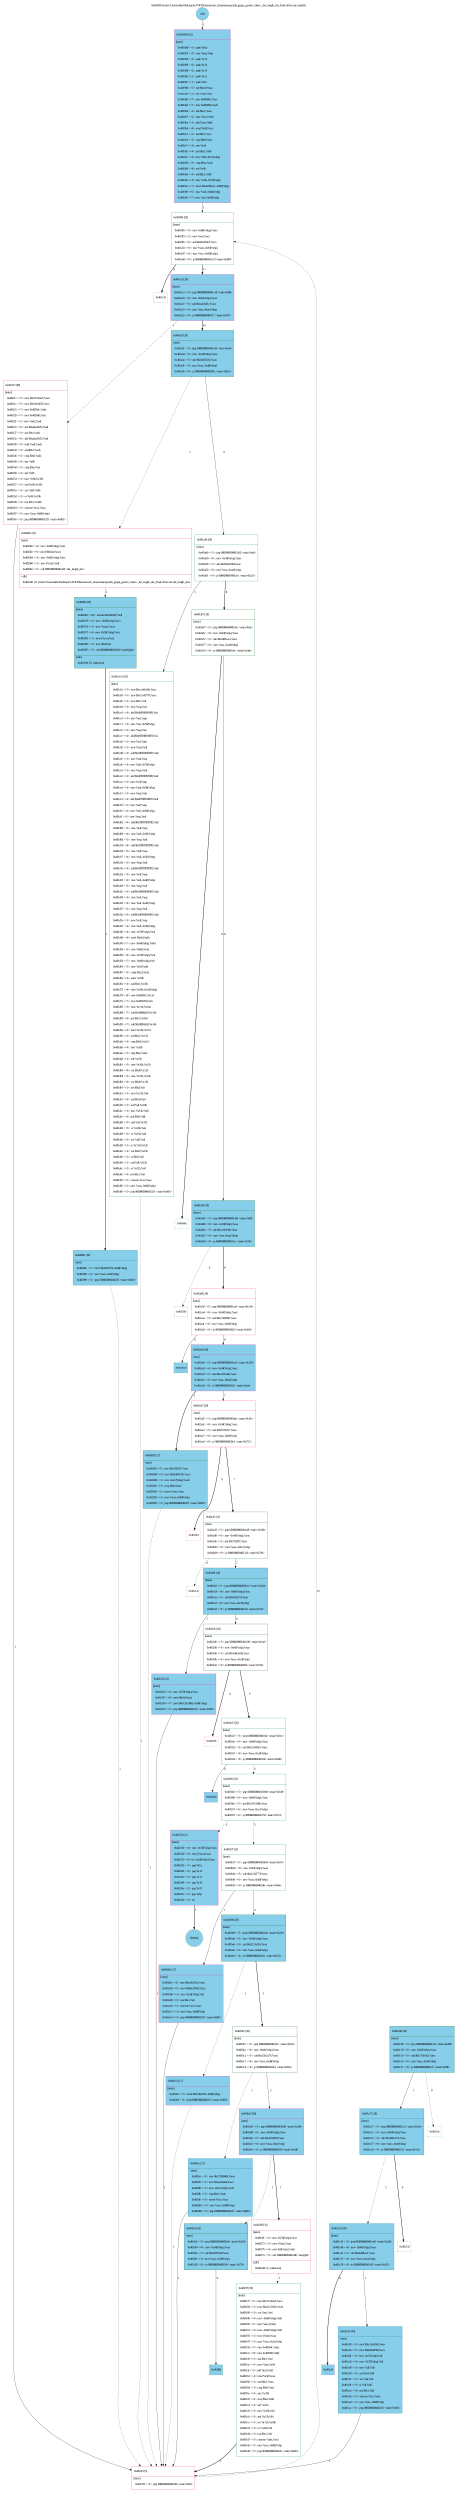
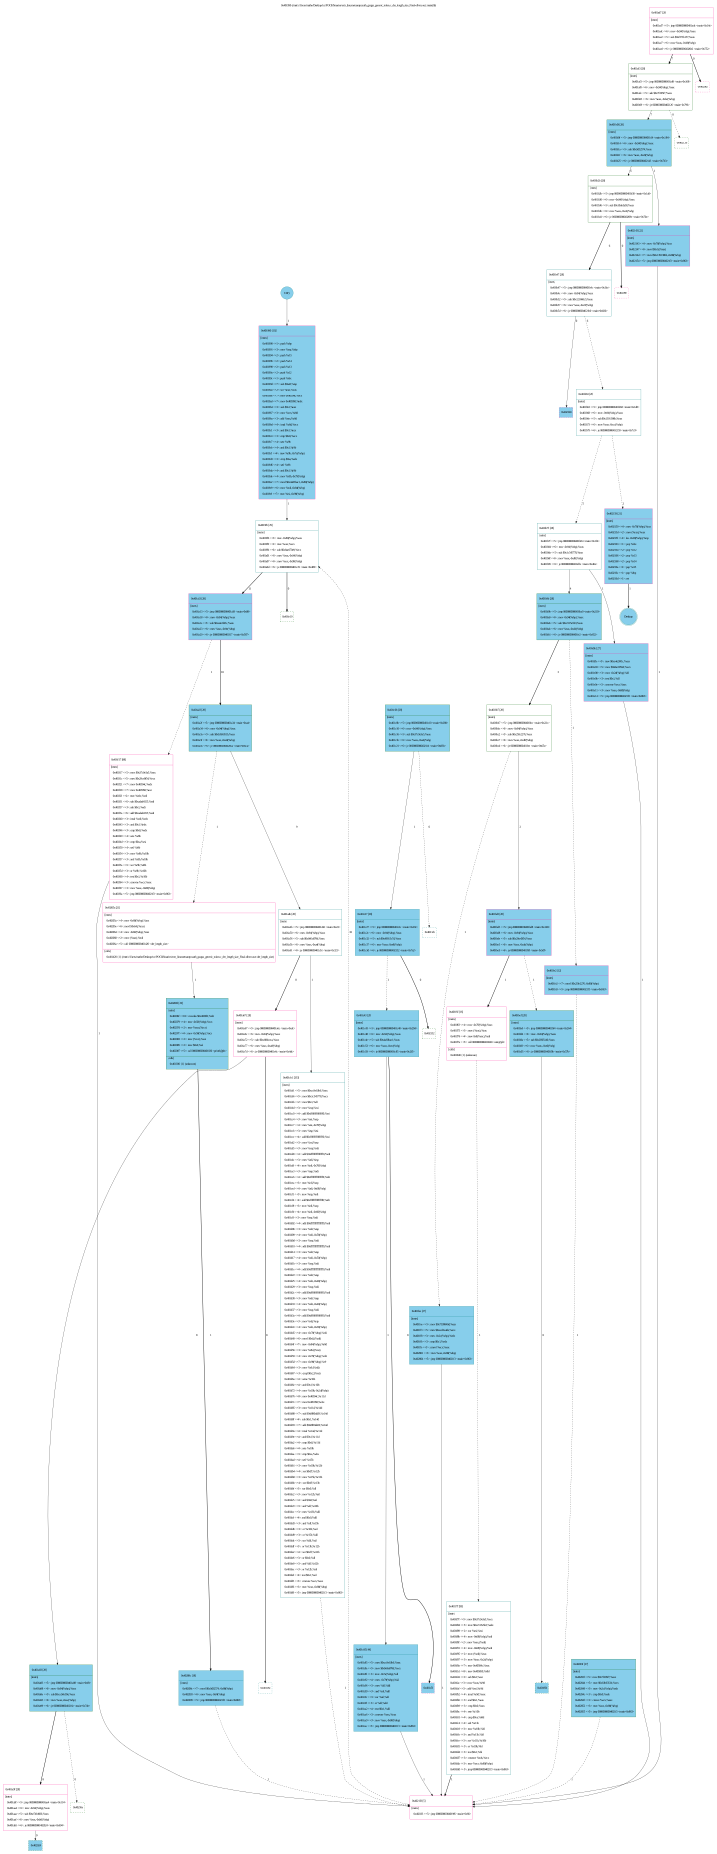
node "0x401a67 [28]": color darkgreen -> deeppink
node "0x401abb [28]": removed
